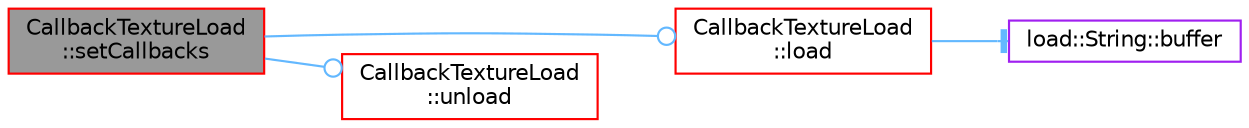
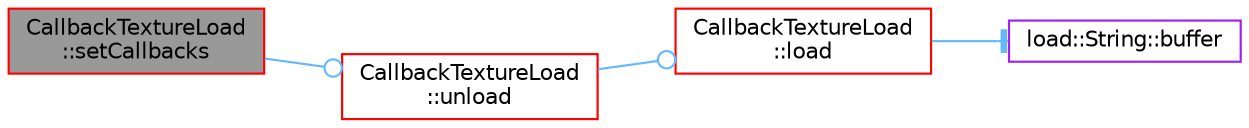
edge "CallbackTextureLoad ::setCallbacks" -> "CallbackTextureLoad ::load": now "CallbackTextureLoad ::unload" -> "CallbackTextureLoad ::load"
